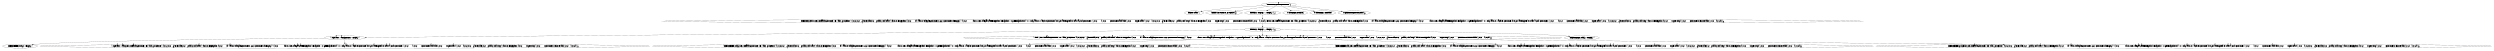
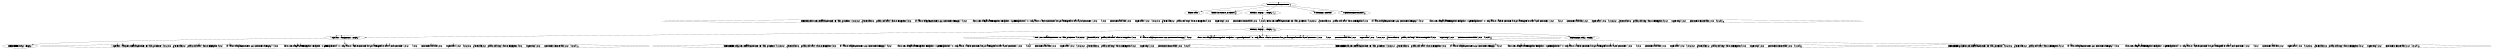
node "(MODIFIER,PUBLIC)": removed
